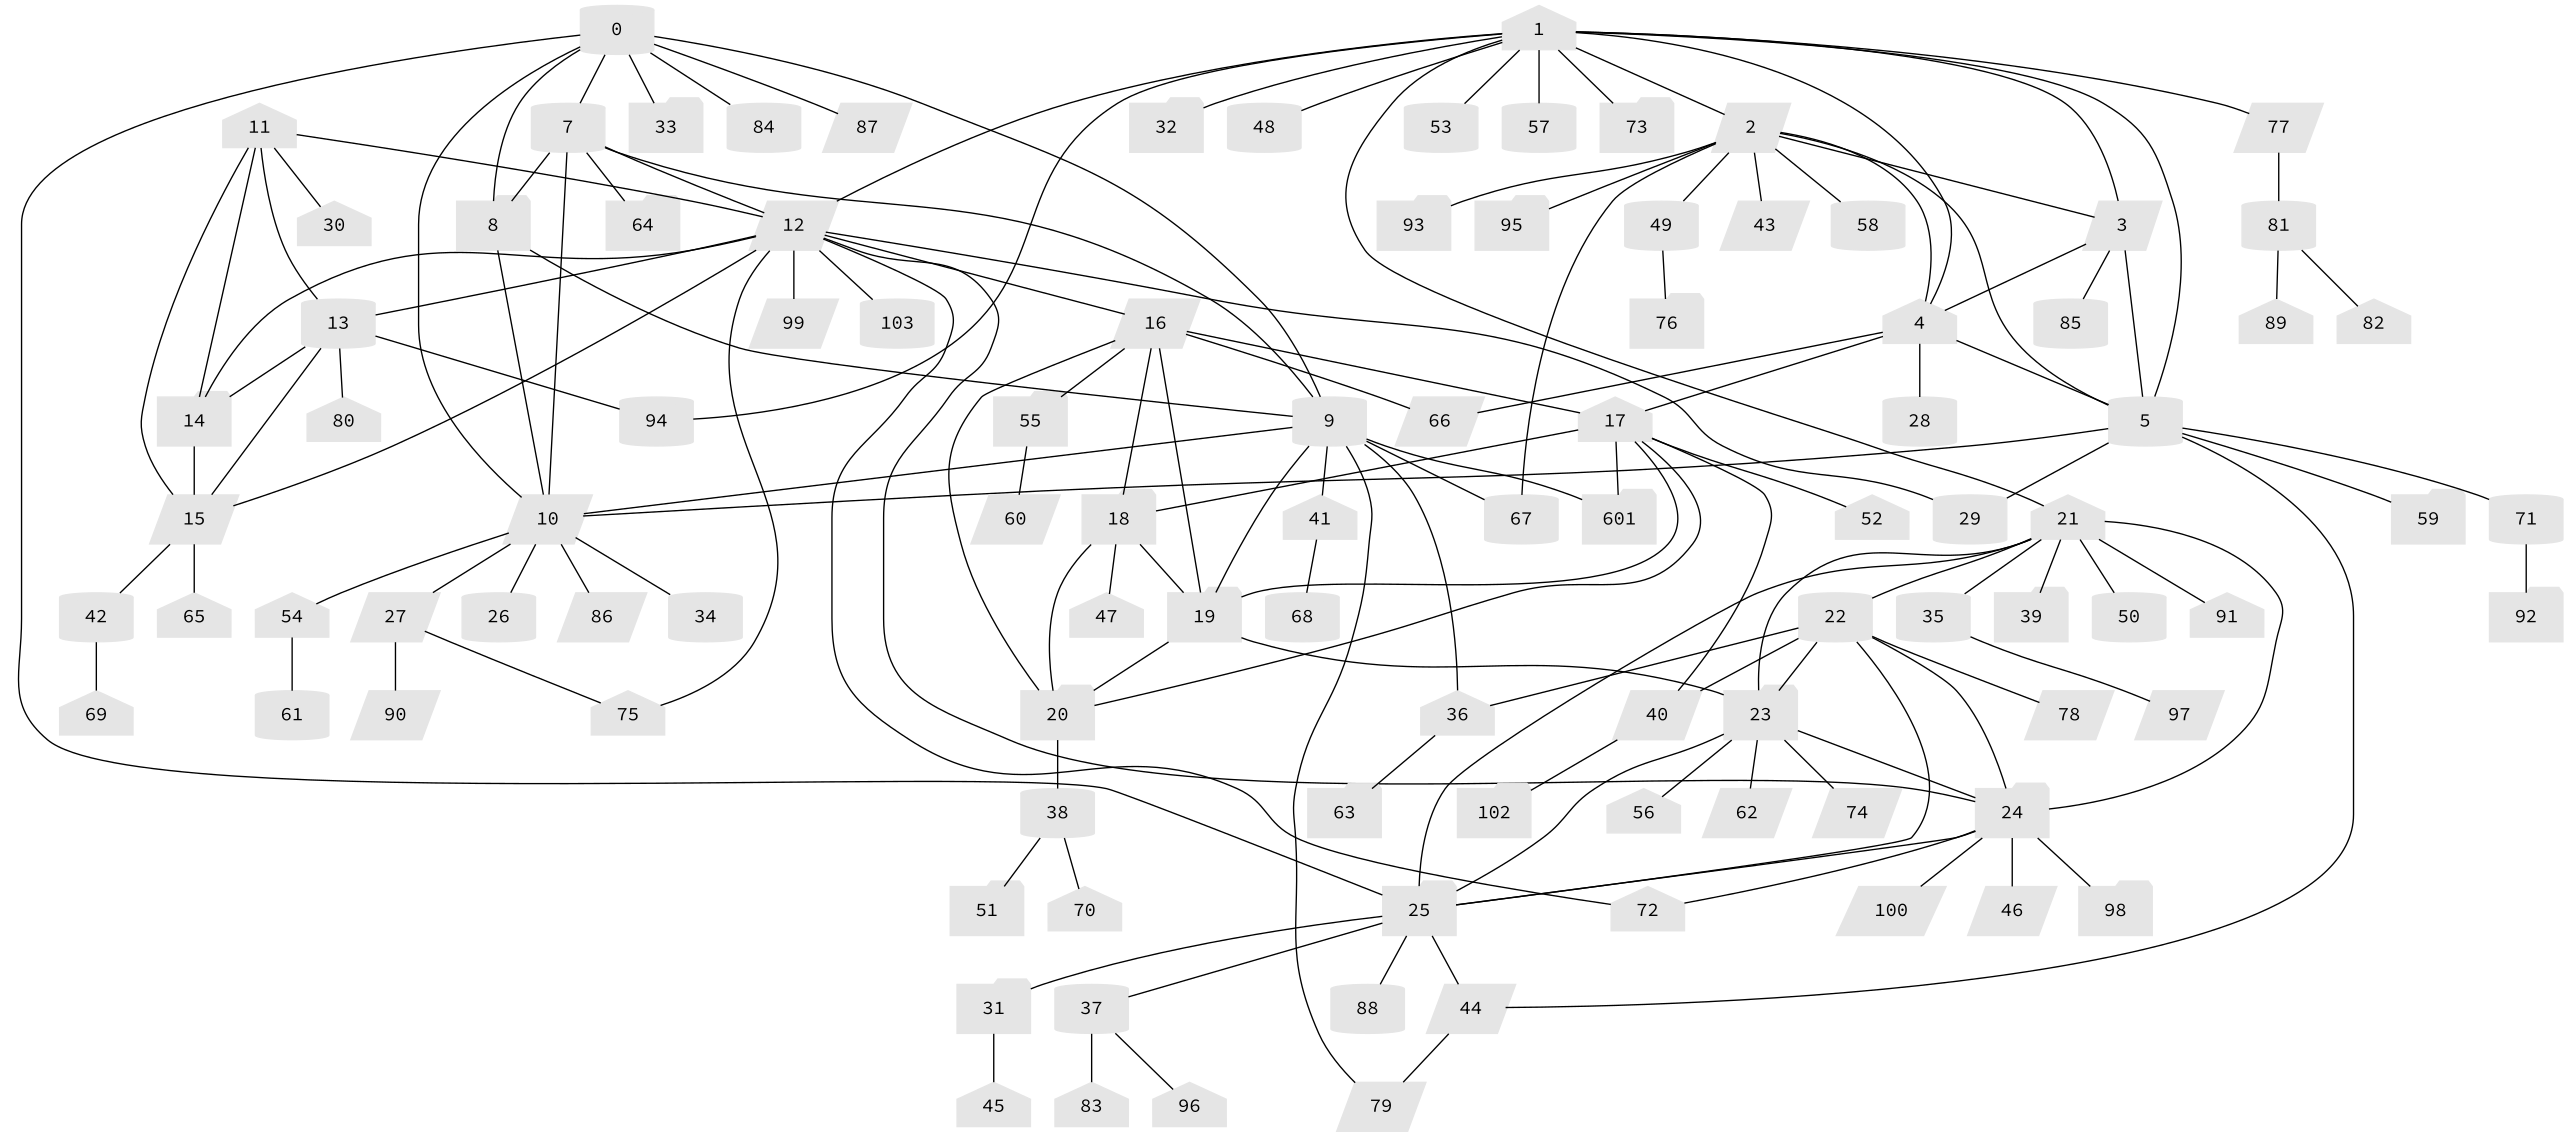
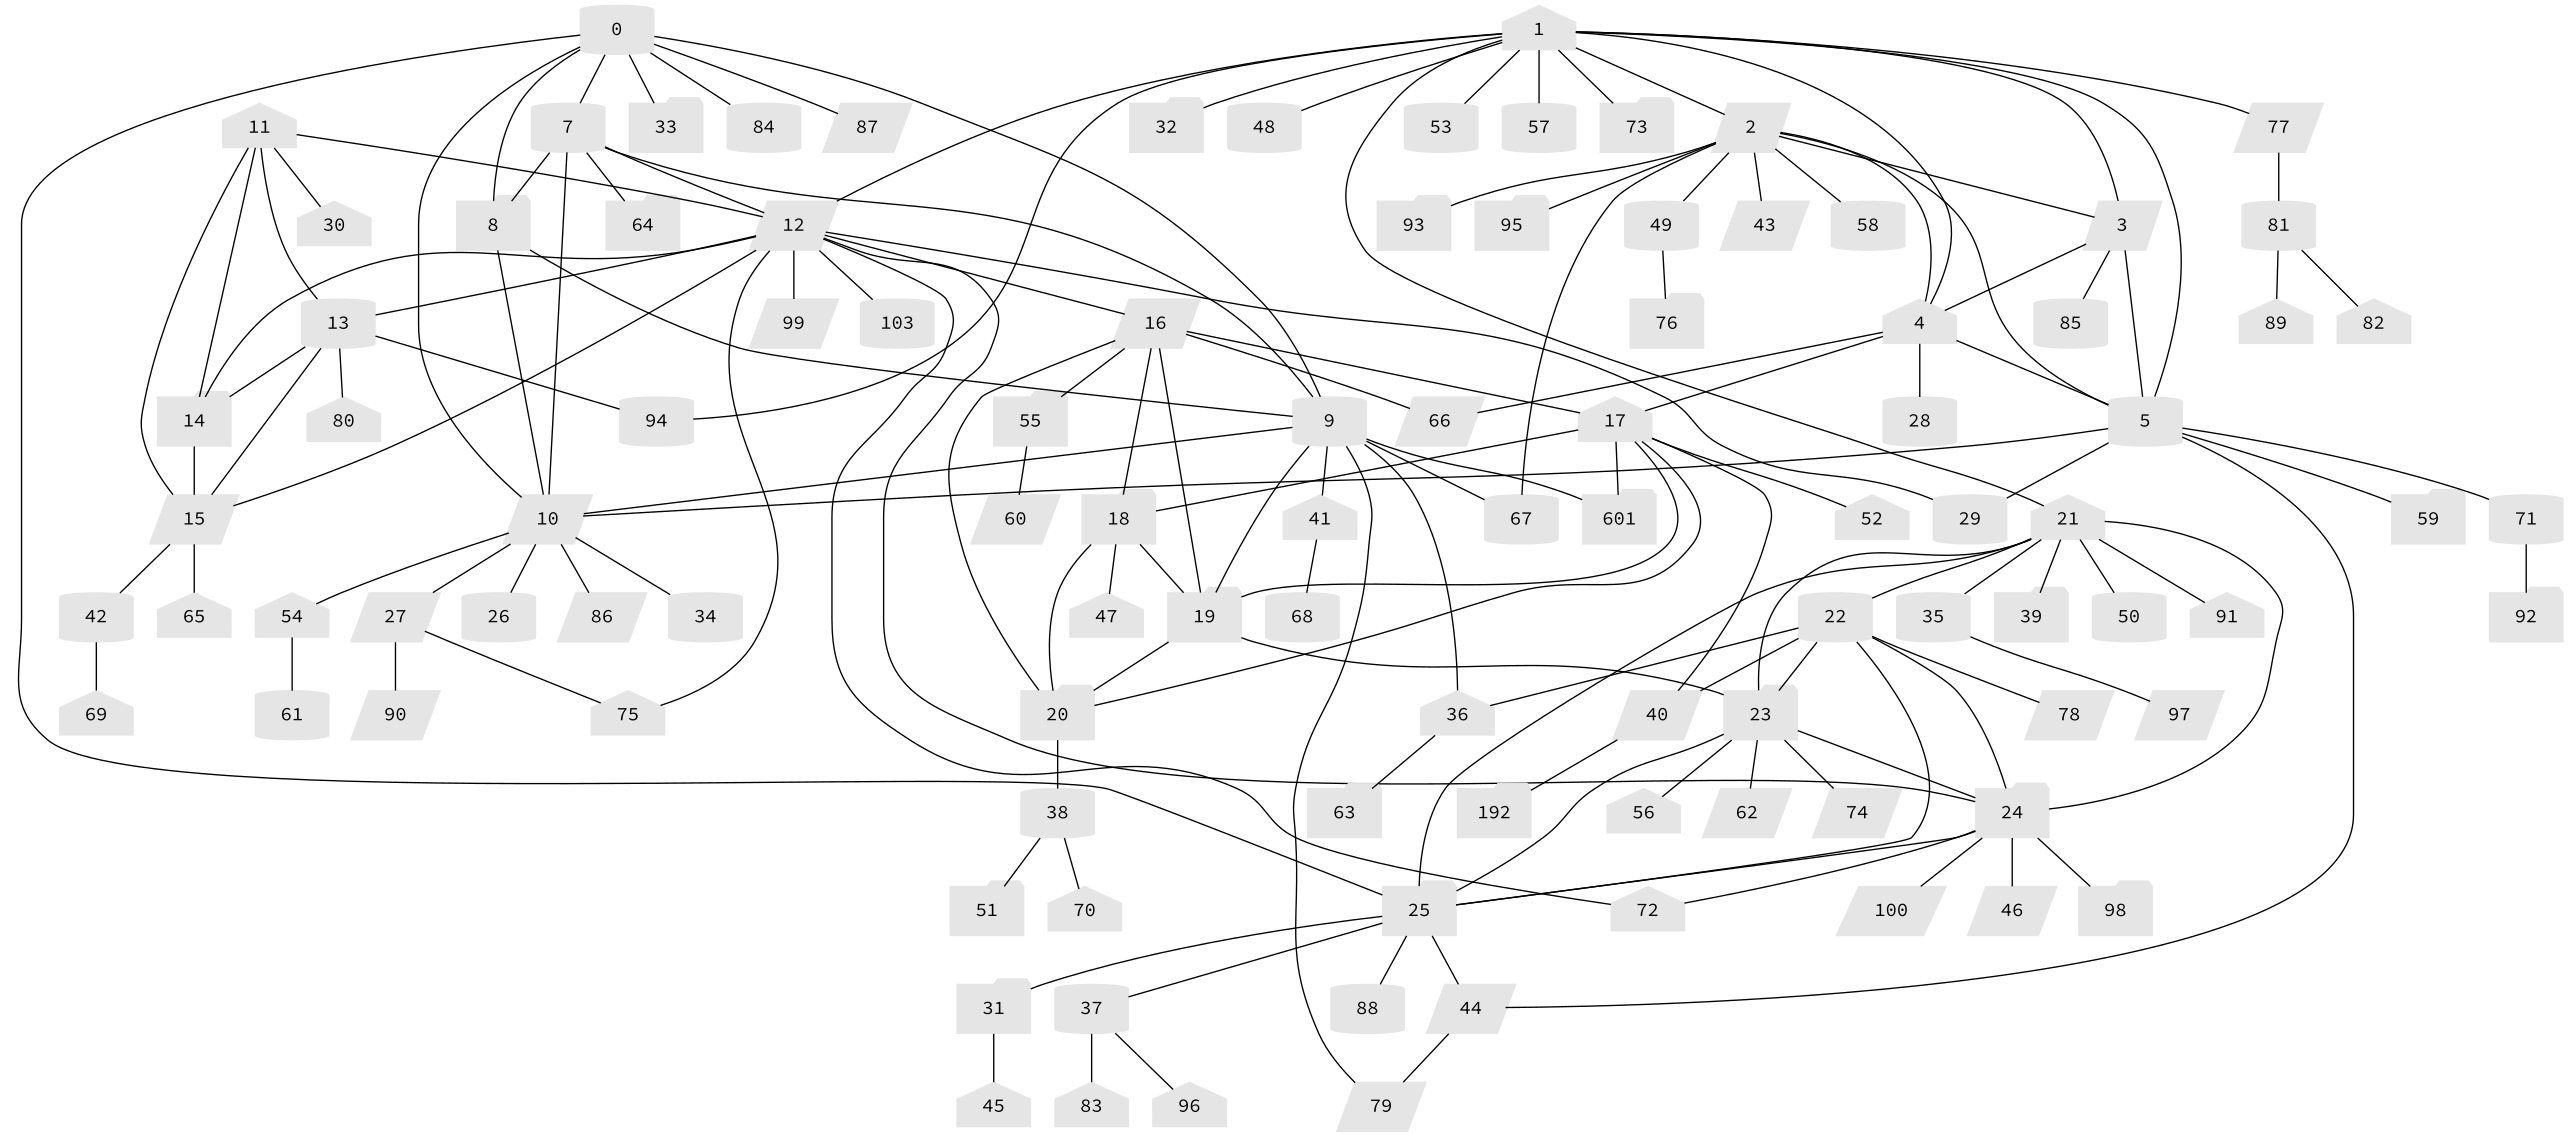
node "102": label "102" -> "192"
